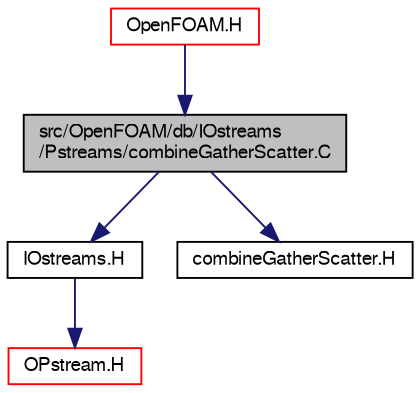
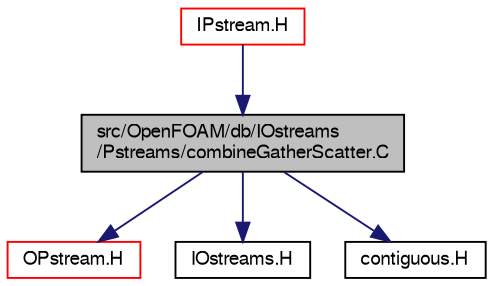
node "OpenFOAM.H": label "OpenFOAM.H" -> "IPstream.H"
node "combineGatherScatter.H": label "combineGatherScatter.H" -> "contiguous.H"
edge "IOstreams.H" -> "OPstream.H": now "src/OpenFOAM/db/IOstreams /Pstreams/combineGatherScatter.C" -> "OPstream.H"
